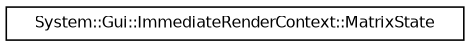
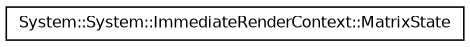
node "System::Gui::ImmediateRenderContext::MatrixState": label "System::Gui::ImmediateRenderContext::MatrixState" -> "System::System::ImmediateRenderContext::MatrixState"
